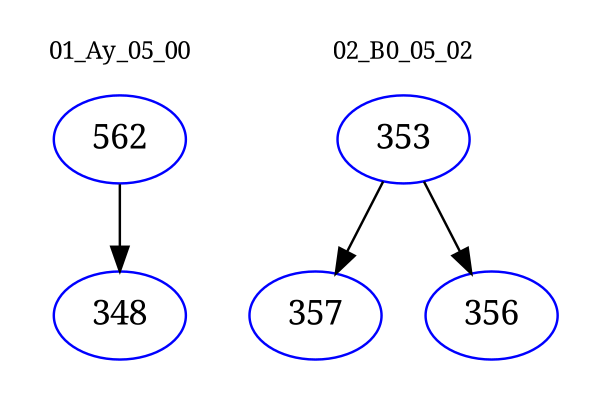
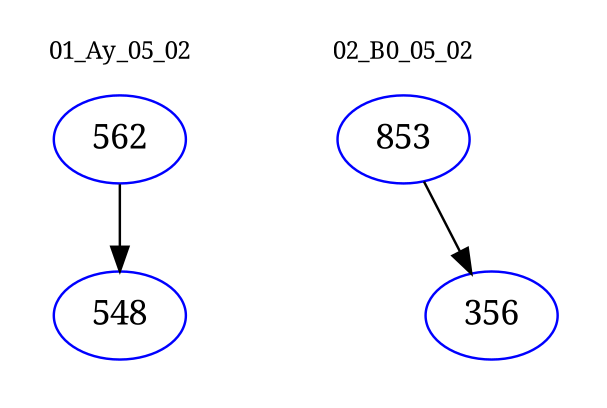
cluster "01_Ay_05_00": label "01_Ay_05_00" -> "01_Ay_05_02"
node "353": label "353" -> "853"
node "348": label "348" -> "548"
node "357": removed
